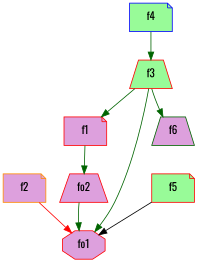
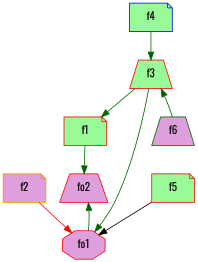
edge "f3" -> "f6": reversed
node "f1": fillcolor plum -> palegreen
edge "fo2" -> "fo1": reversed
